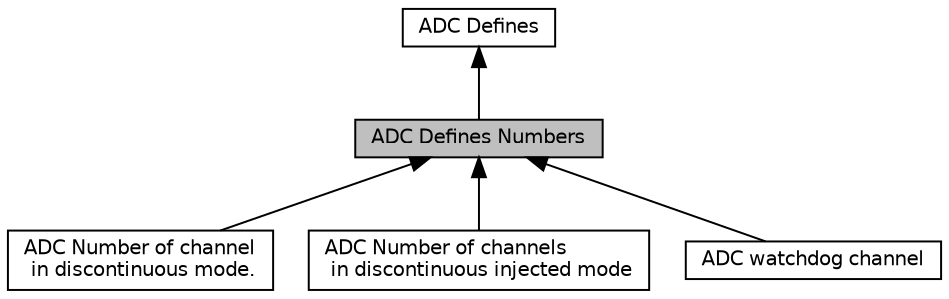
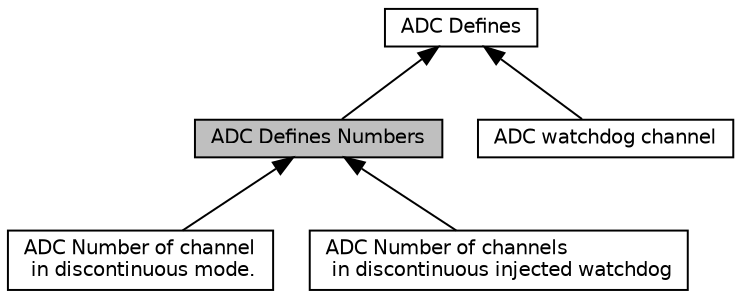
edge "ADC watchdog channel" -> "ADC Defines Numbers": now "ADC watchdog channel" -> "ADC Defines"
node "ADC Number of channels in discontinuous injected mode": label "ADC Number of channels in discontinuous injected mode" -> "ADC Number of channels in discontinuous injected watchdog"
